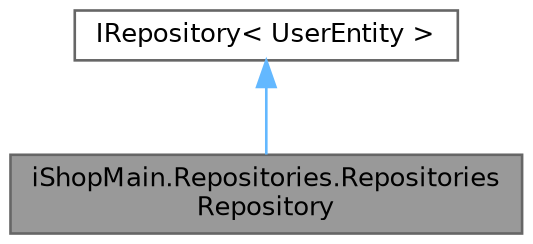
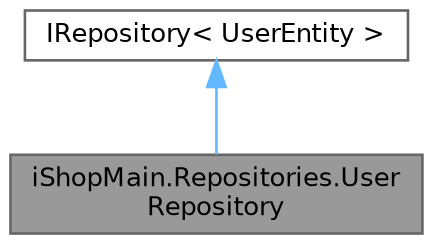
node "iShopMain.Repositories.Repositories Repository": label "iShopMain.Repositories.Repositories Repository" -> "iShopMain.Repositories.User Repository"
